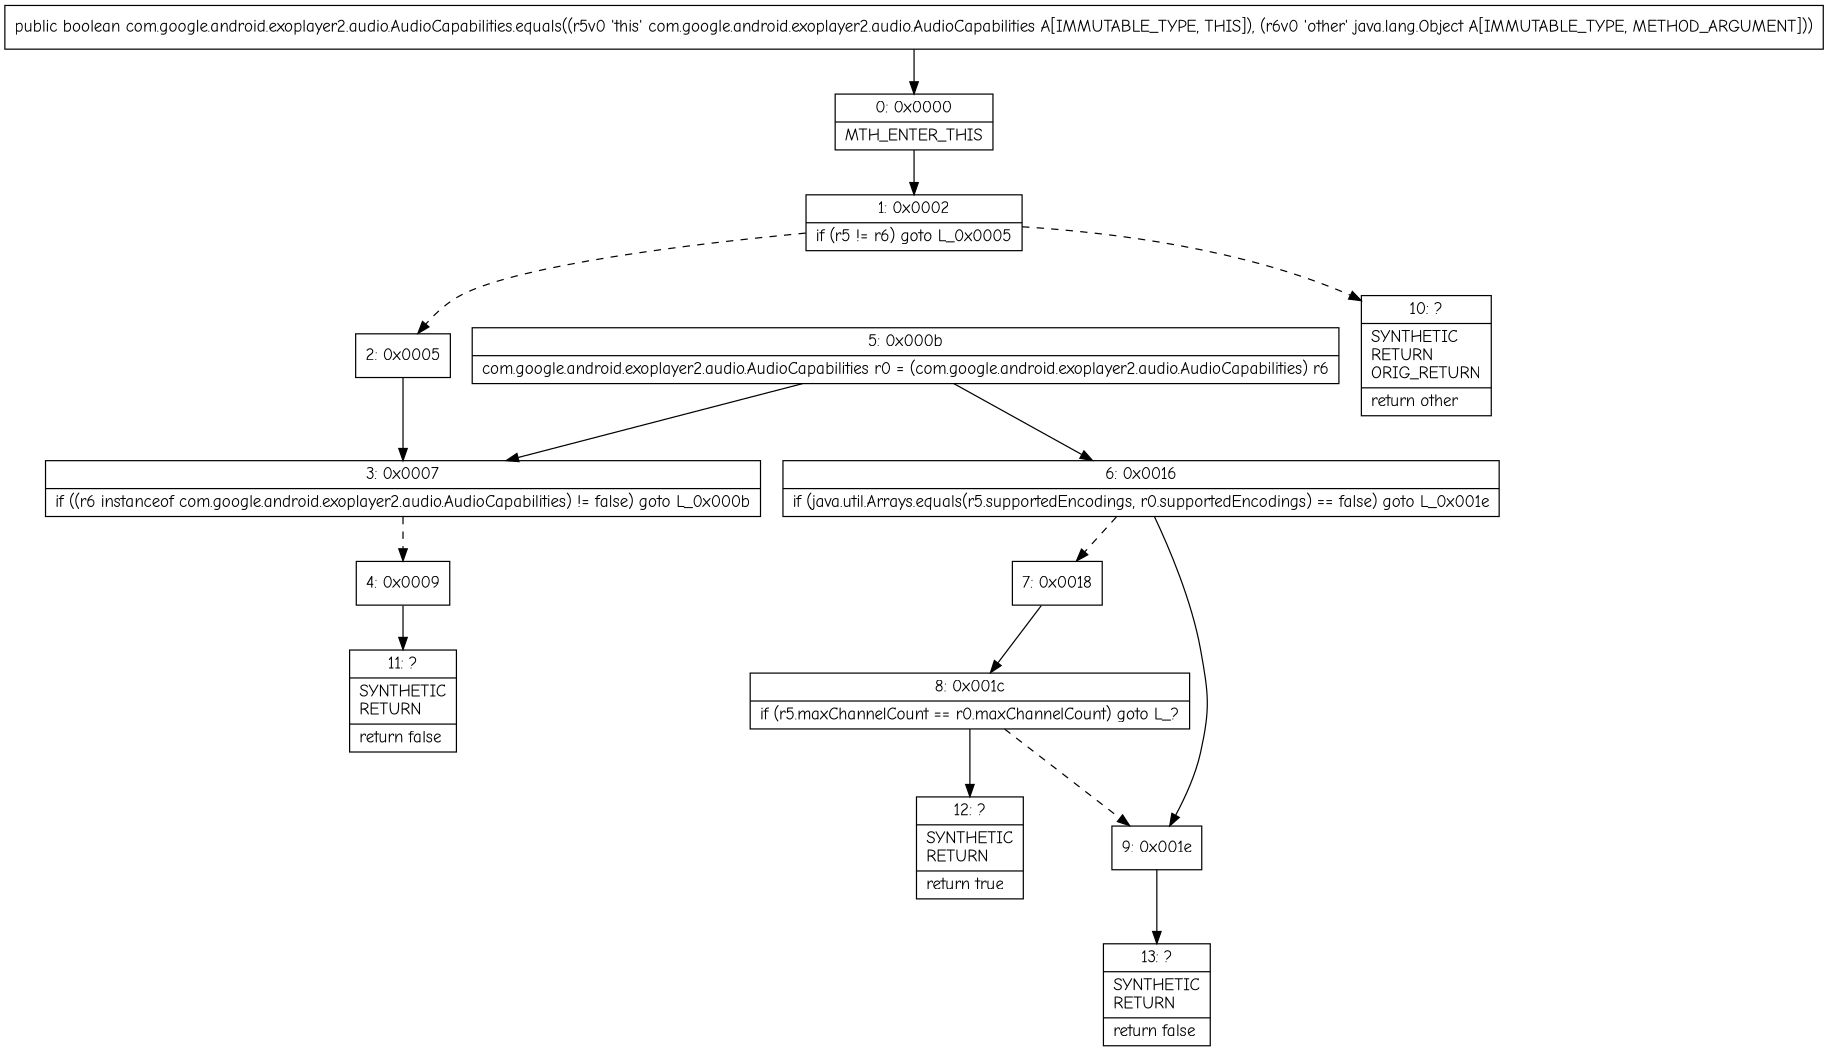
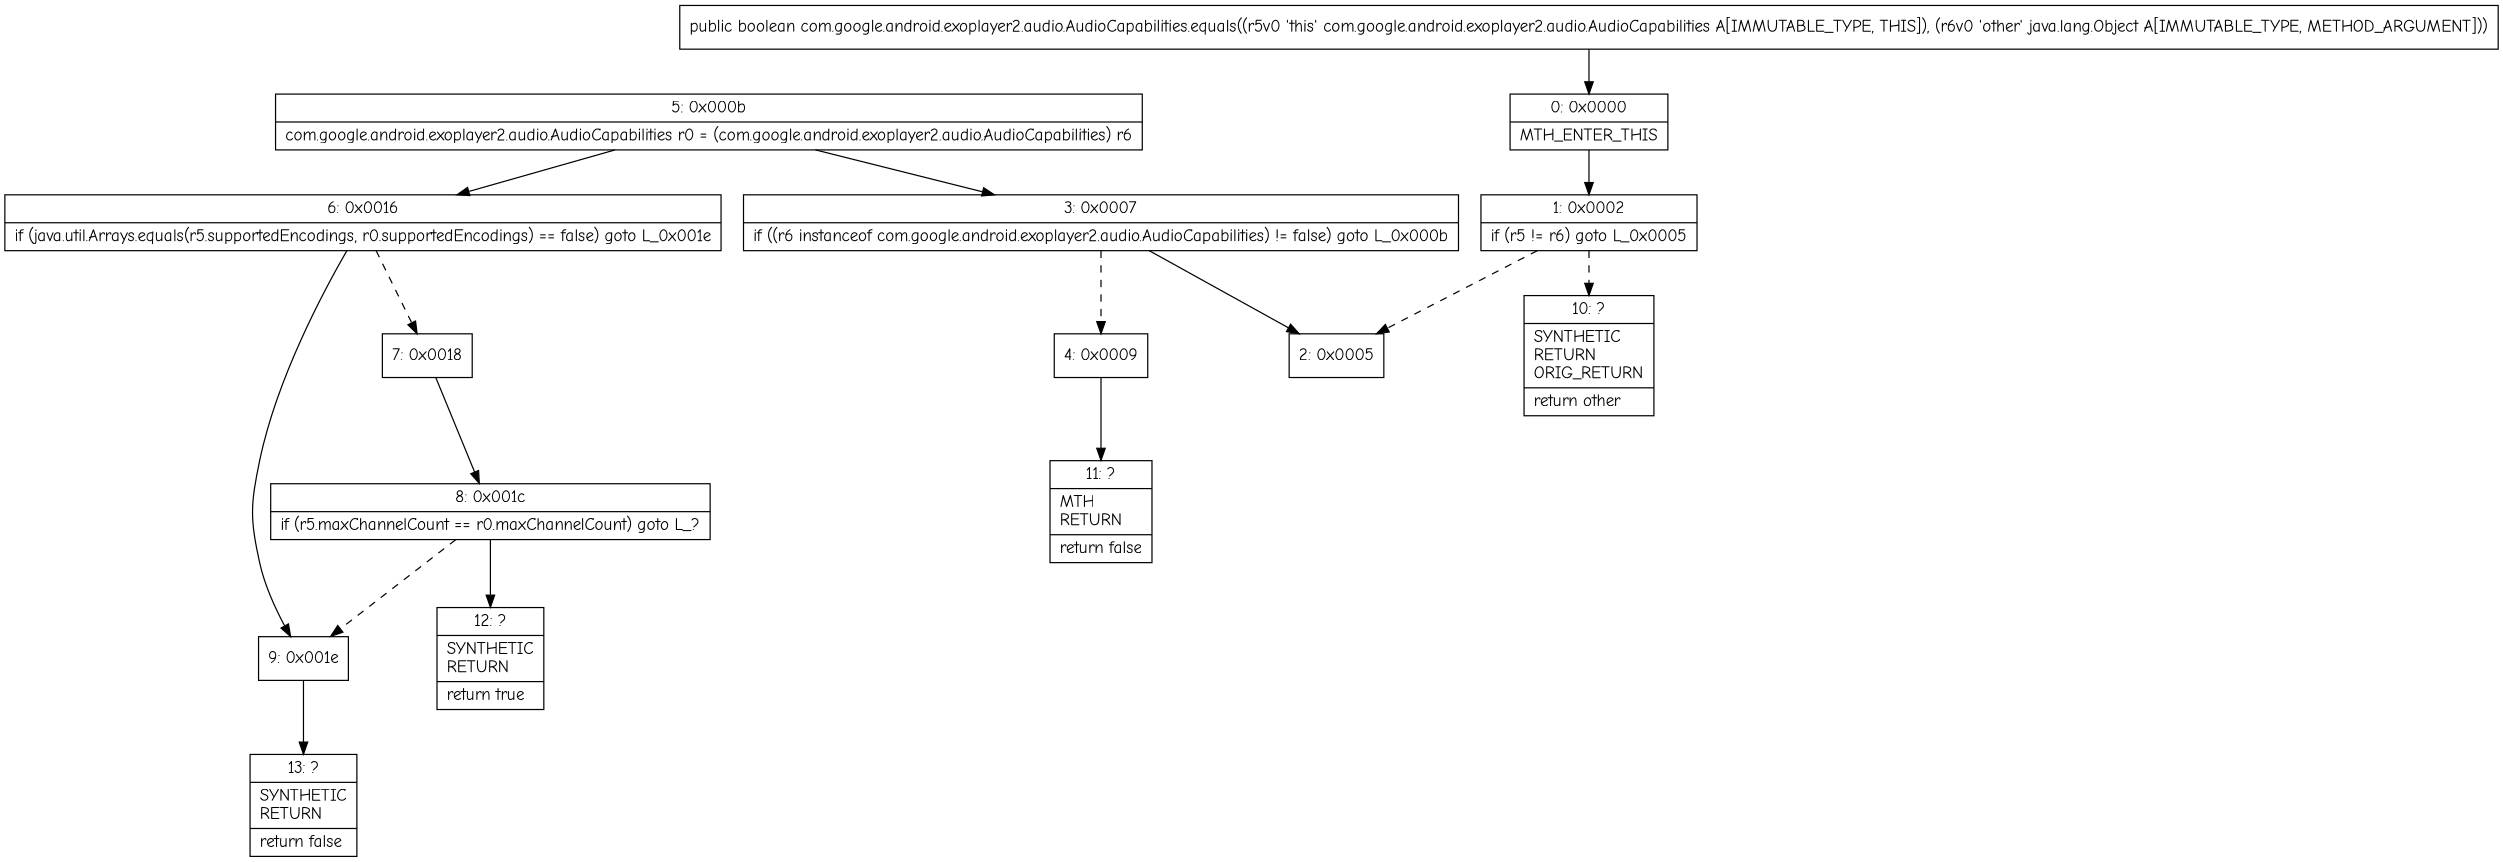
edge "2: 0x0005" -> "3: 0x0007": reversed
node "11: ?": text "SYNTHETIC" -> "MTH"
